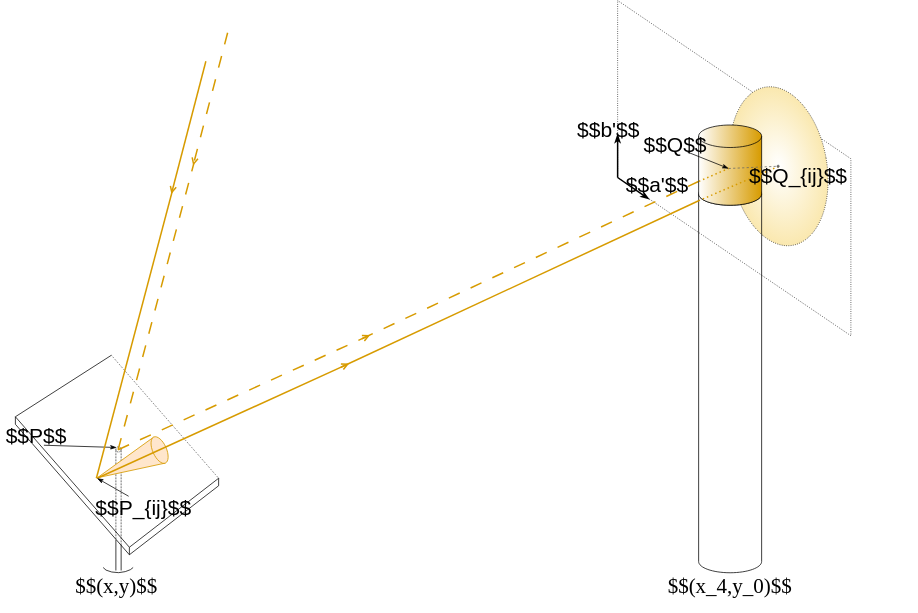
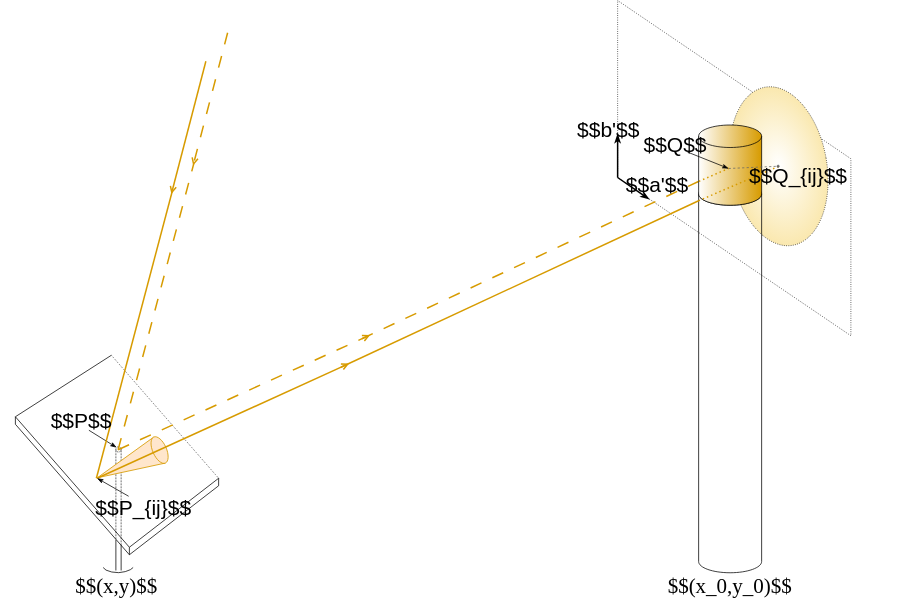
node "$$P$$": moved (36, 435) -> (81, 420)
node "$$(x_4,y_0)$$": label "$$(x_4,y_0)$$" -> "$$(x_0,y_0)$$"
